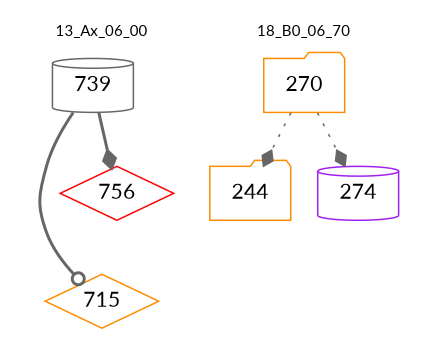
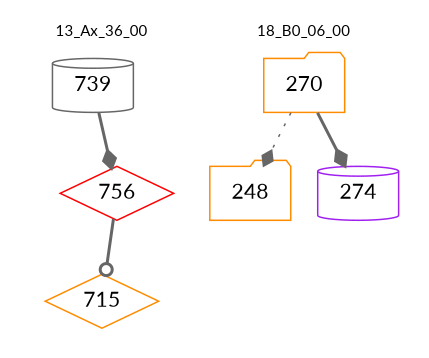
cluster "13_Ax_06_00": label "13_Ax_06_00" -> "13_Ax_36_00"
cluster "18_B0_06_70": label "18_B0_06_70" -> "18_B0_06_00"
edge "270" -> "274": style dotted -> bold
node "244": label "244" -> "248"
edge "739" -> "715": now "756" -> "715"
